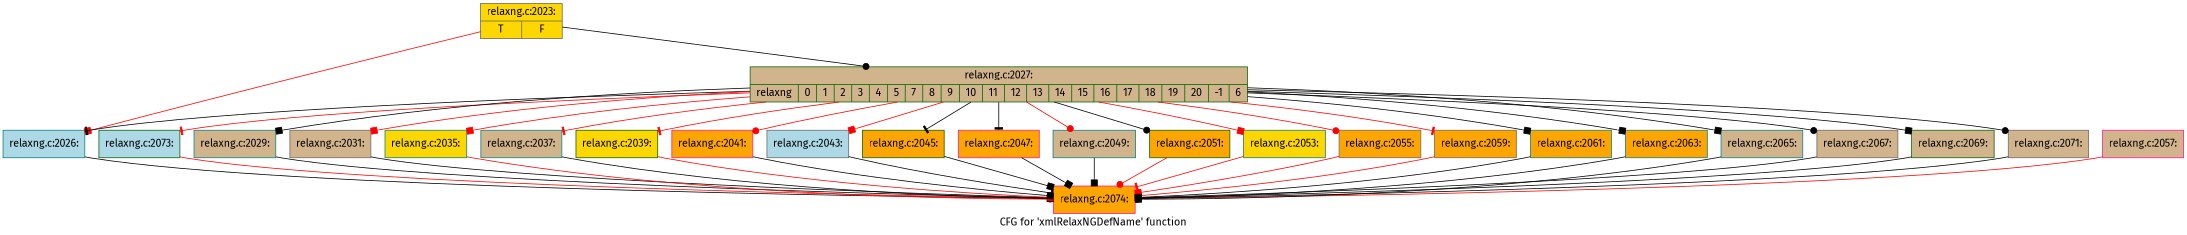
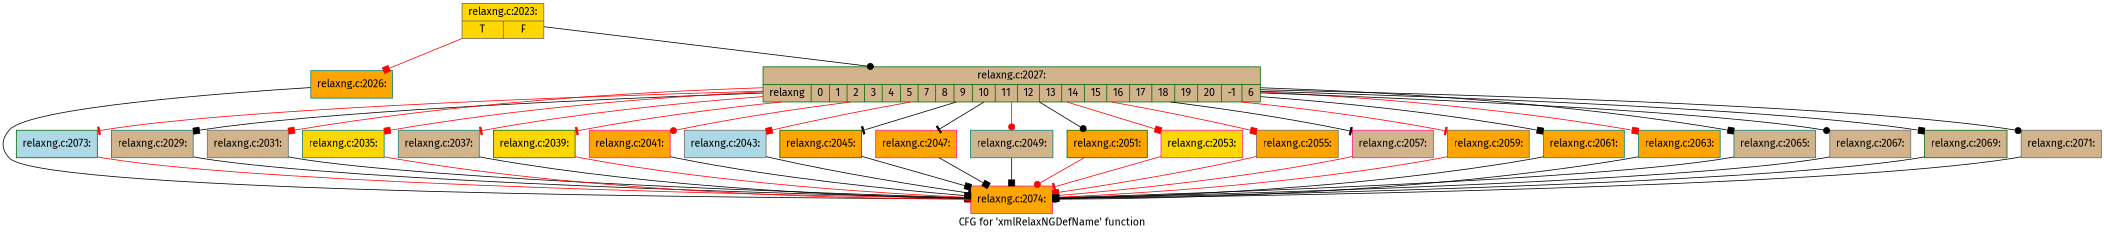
edge "relaxng.c:2027:" -> "relaxng.c:2026:": now "relaxng.c:2027:" -> "relaxng.c:2057:"
edge "relaxng.c:2027:" -> "relaxng.c:2063:": color black -> red
edge "relaxng.c:2027:" -> "relaxng.c:2055:": arrowhead dot -> box
node "relaxng.c:2026:": fillcolor lightblue -> orange
node "relaxng.c:2053:": color teal -> deeppink
